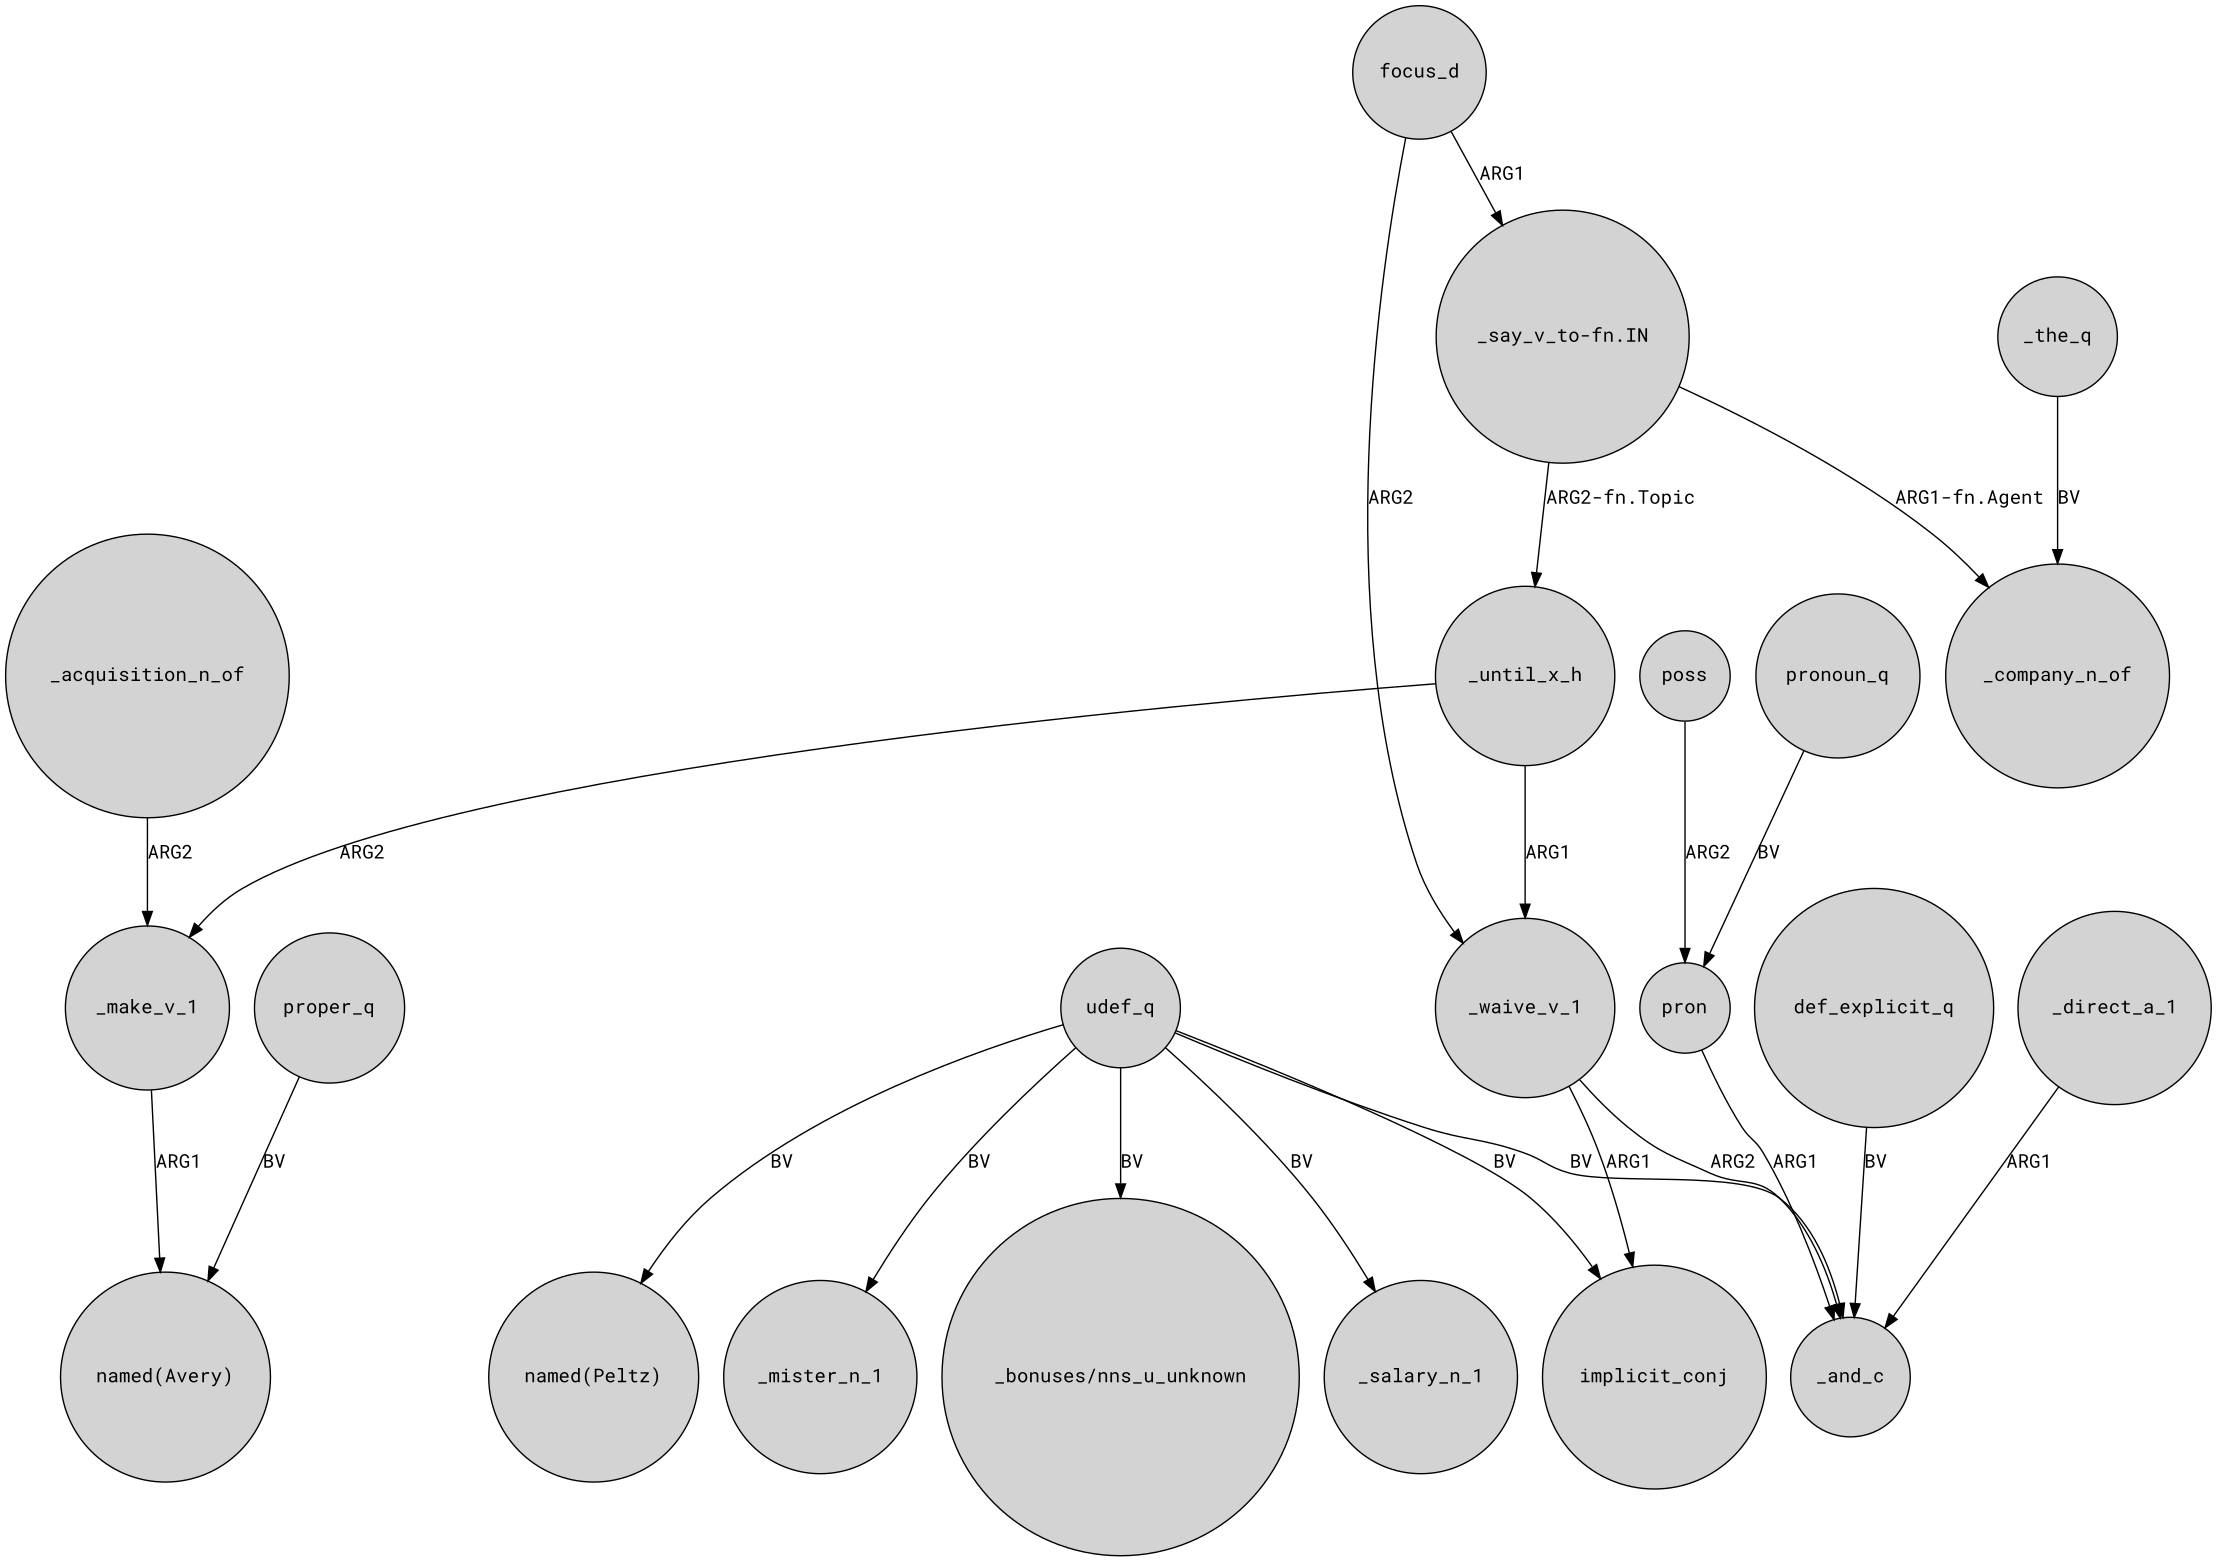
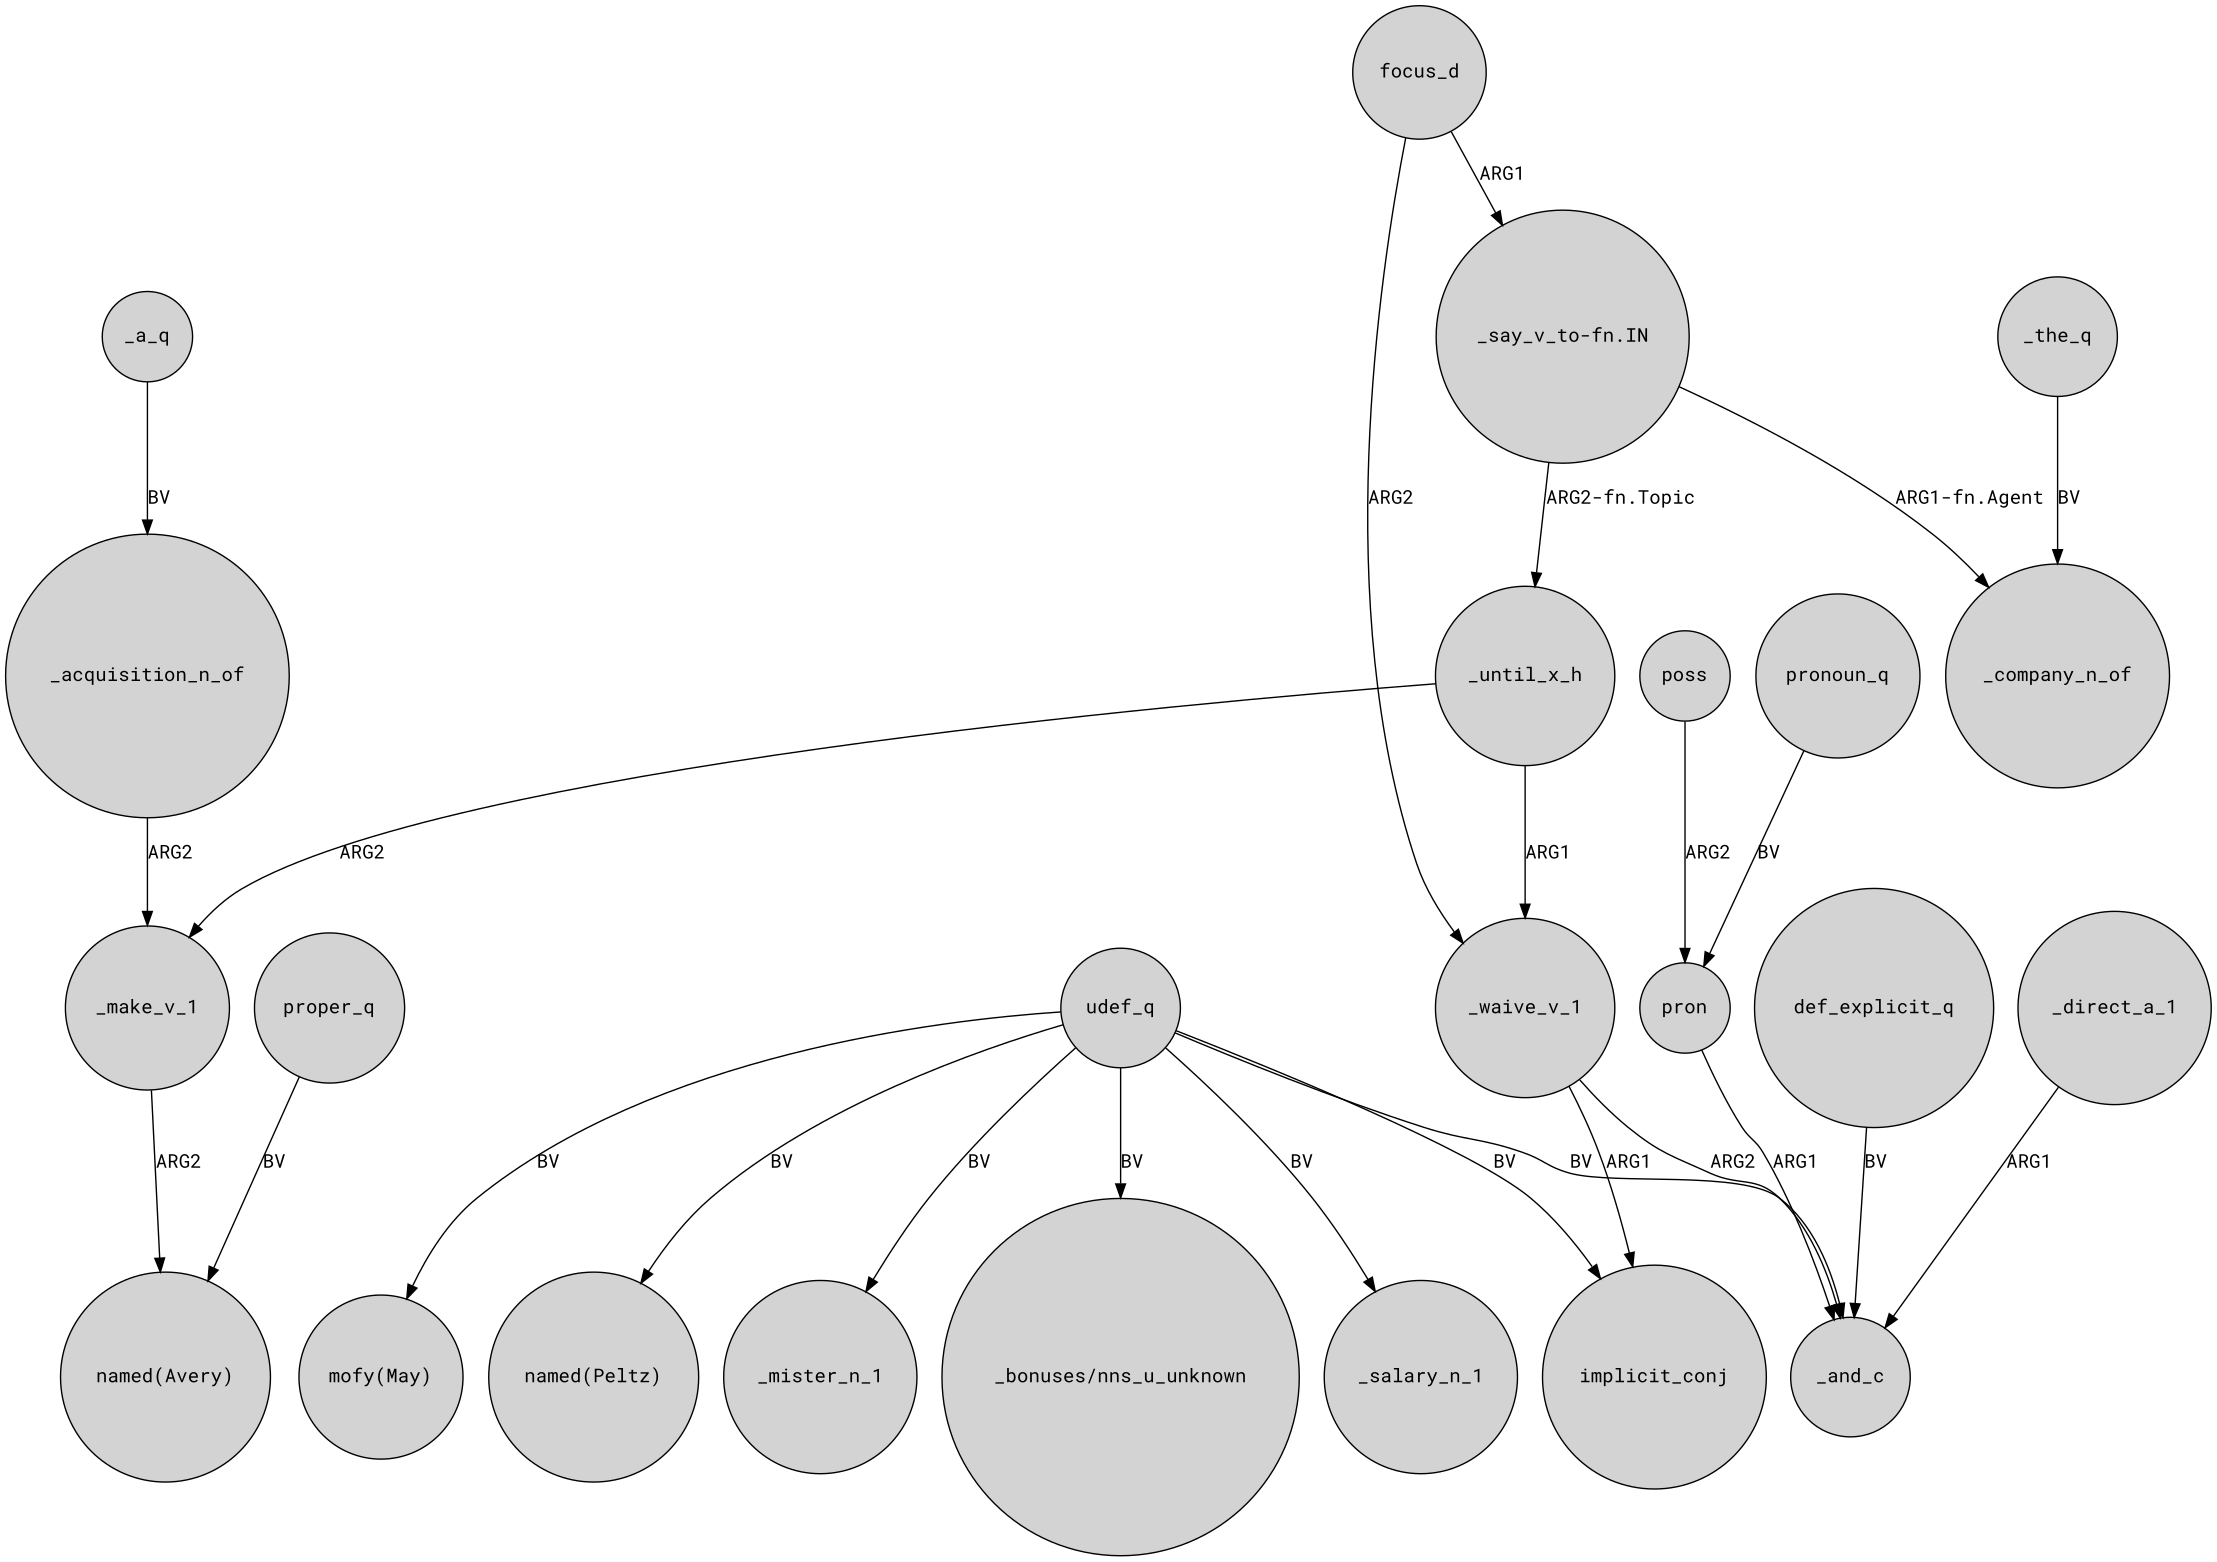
node "_a_q": added
edge "_make_v_1" -> "named(Avery)": label "ARG1" -> "ARG2"
node "mofy(May)": added
